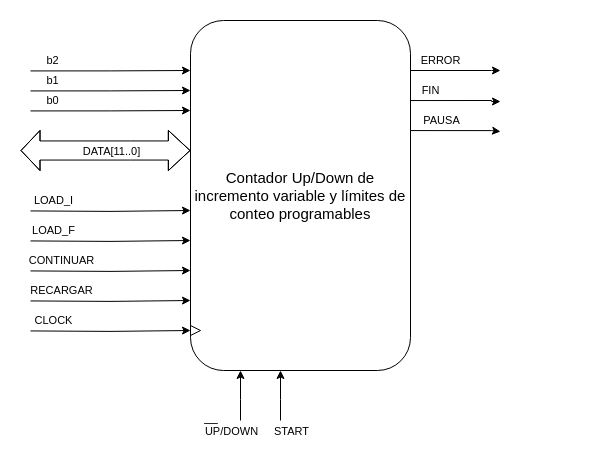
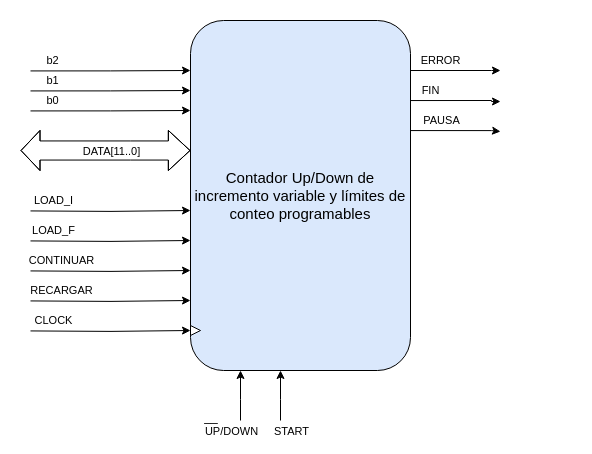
node "Contador Up/Down de incremento variable y límites de conteo programables": fillcolor #ffffff -> #dae8fc
